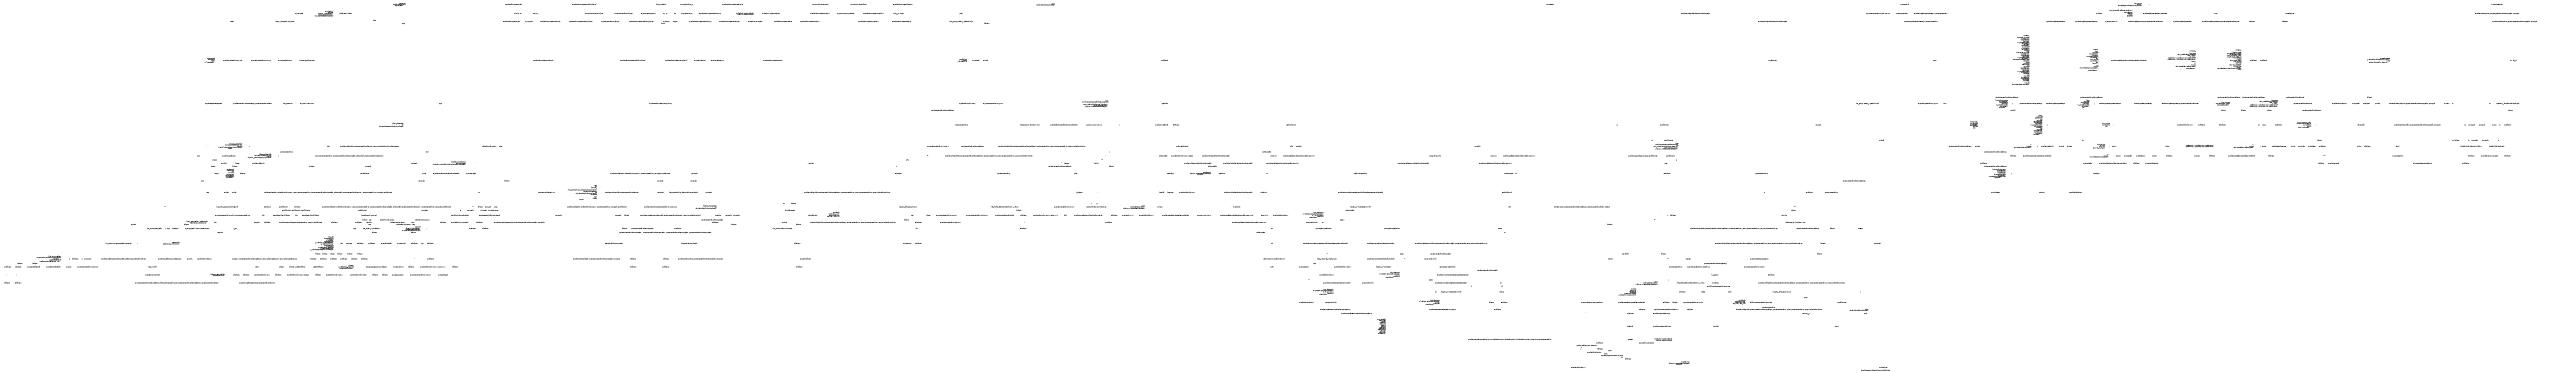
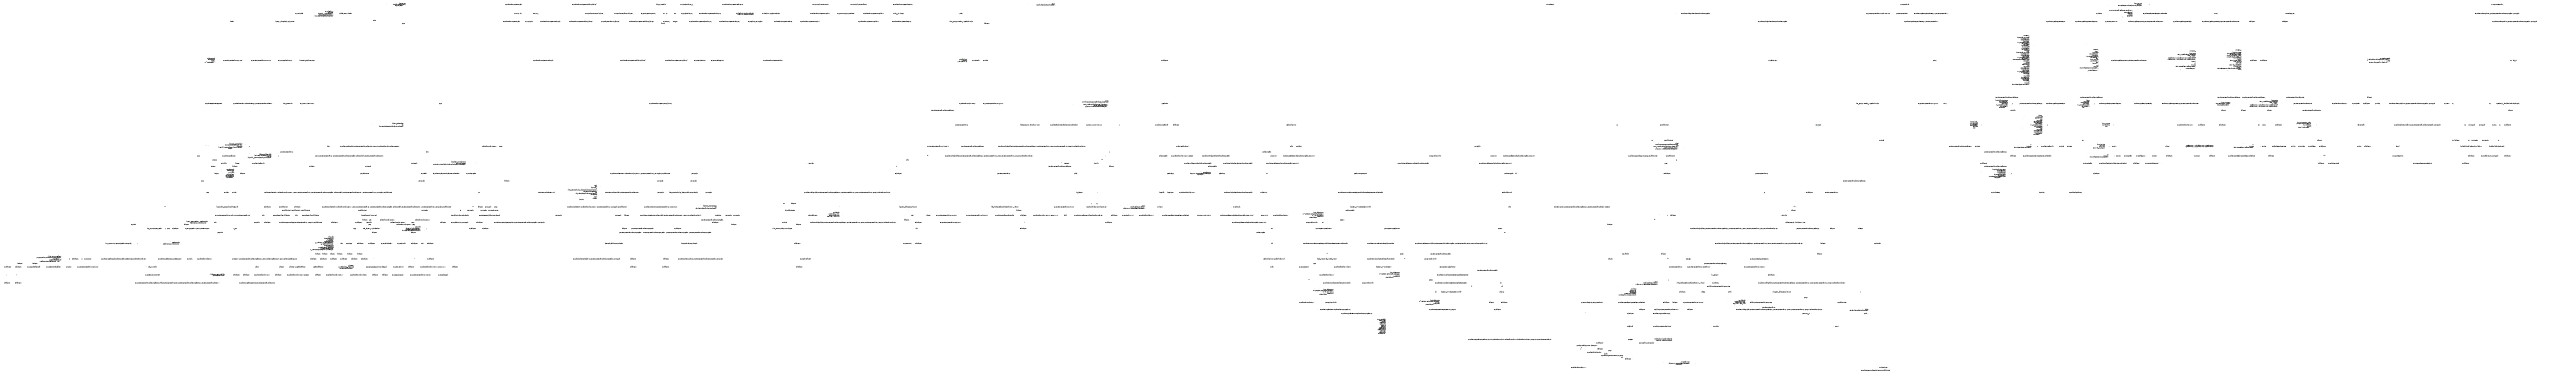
node "Entry Unk.Single": label "Entry Unk.Single" -> "Entry Unk.FileName"
